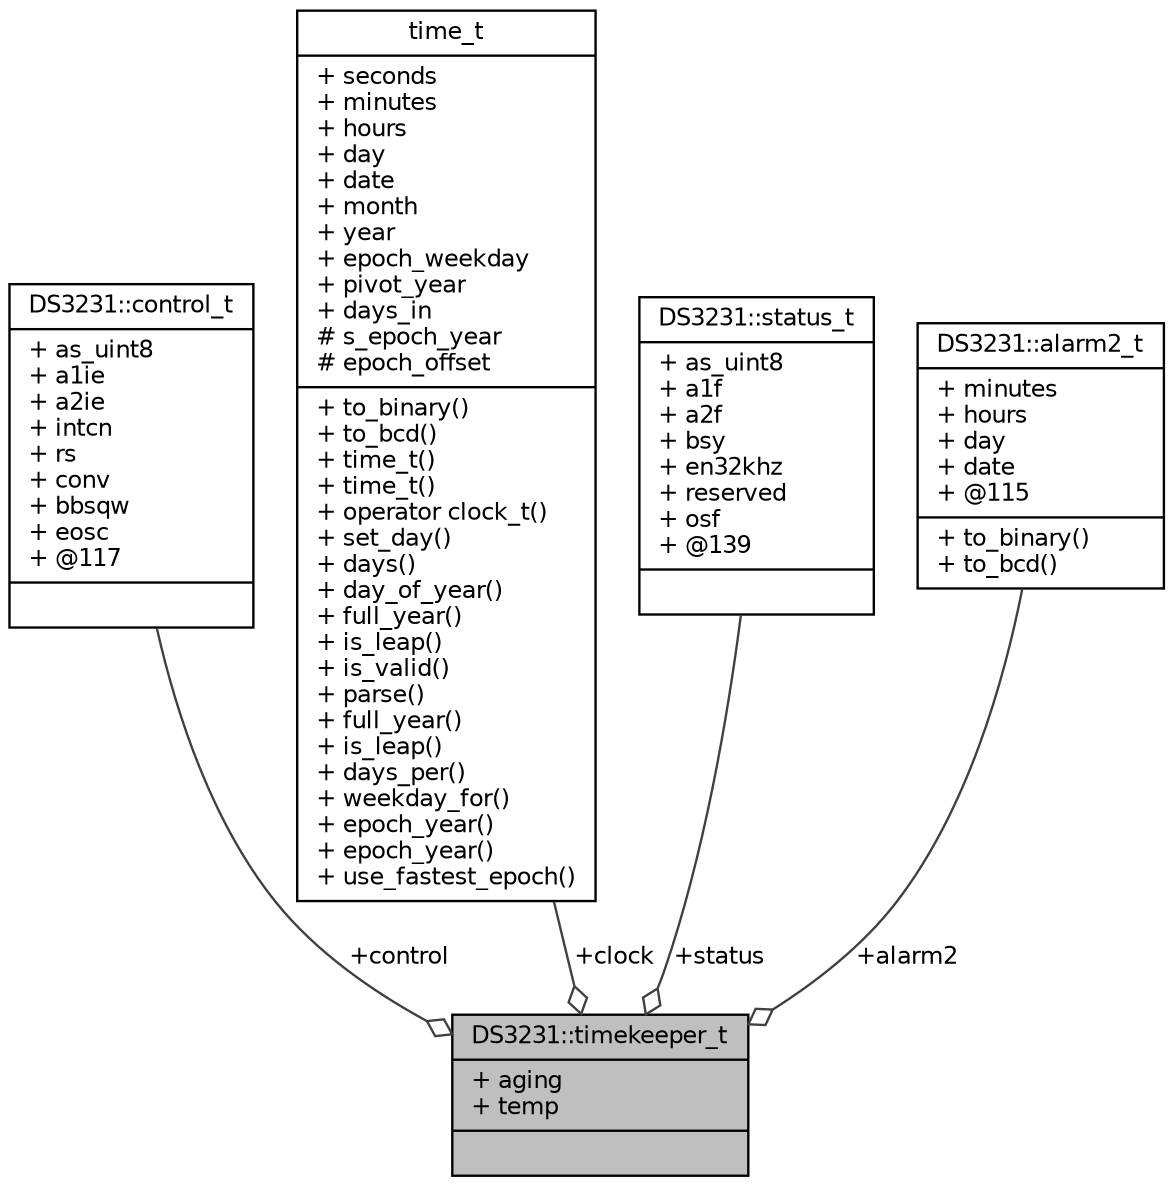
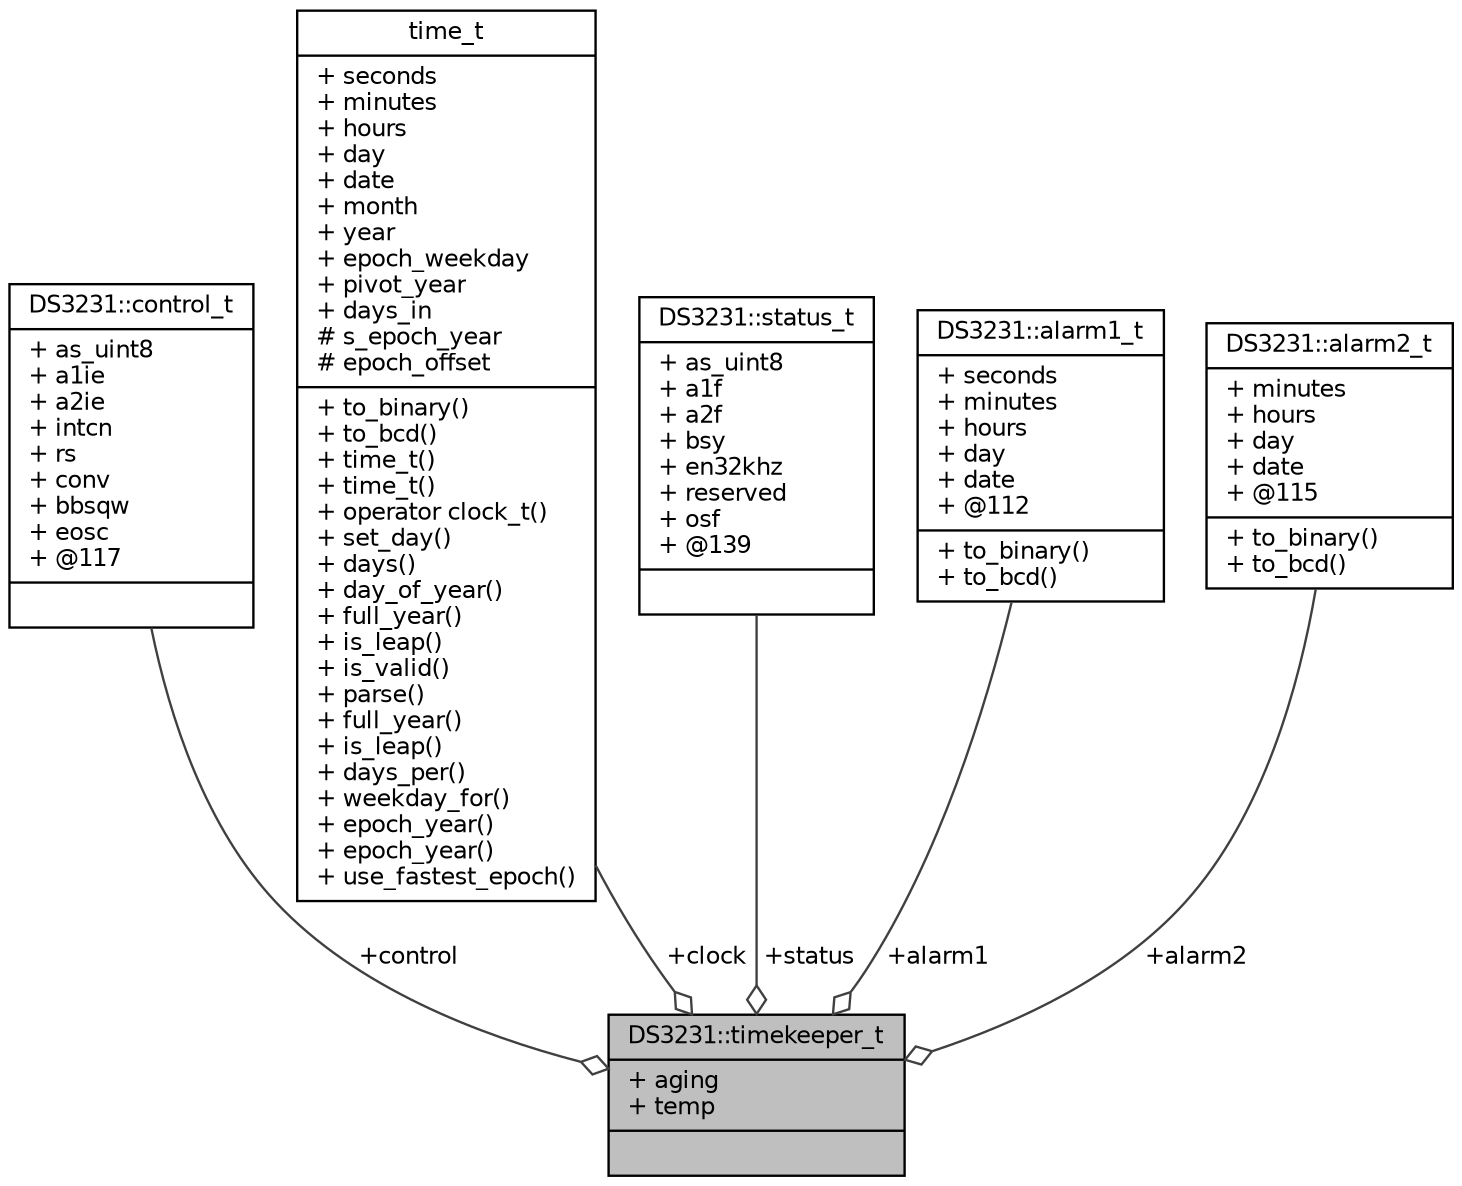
node "DS3231::alarm1_t": added
